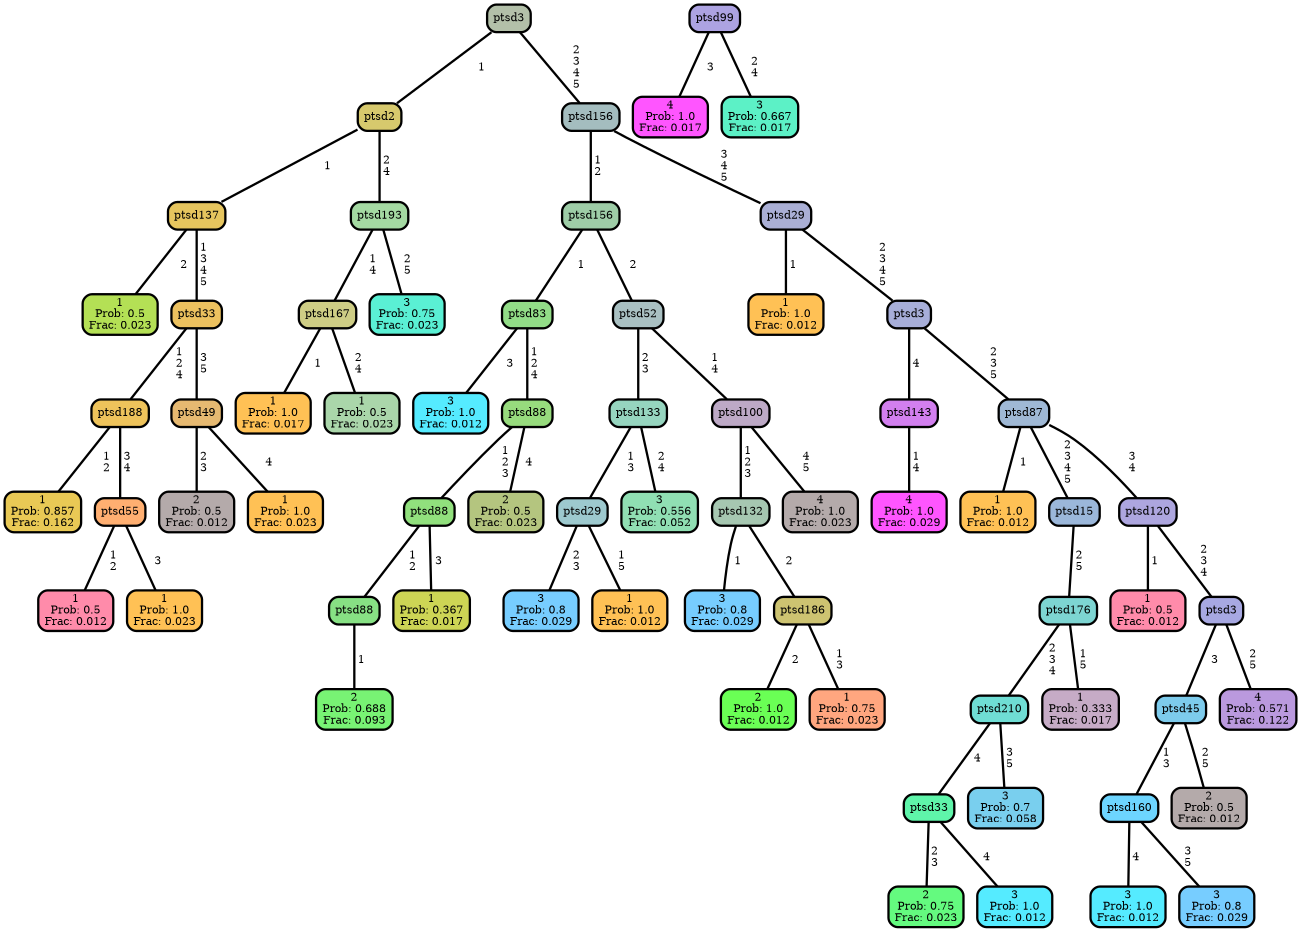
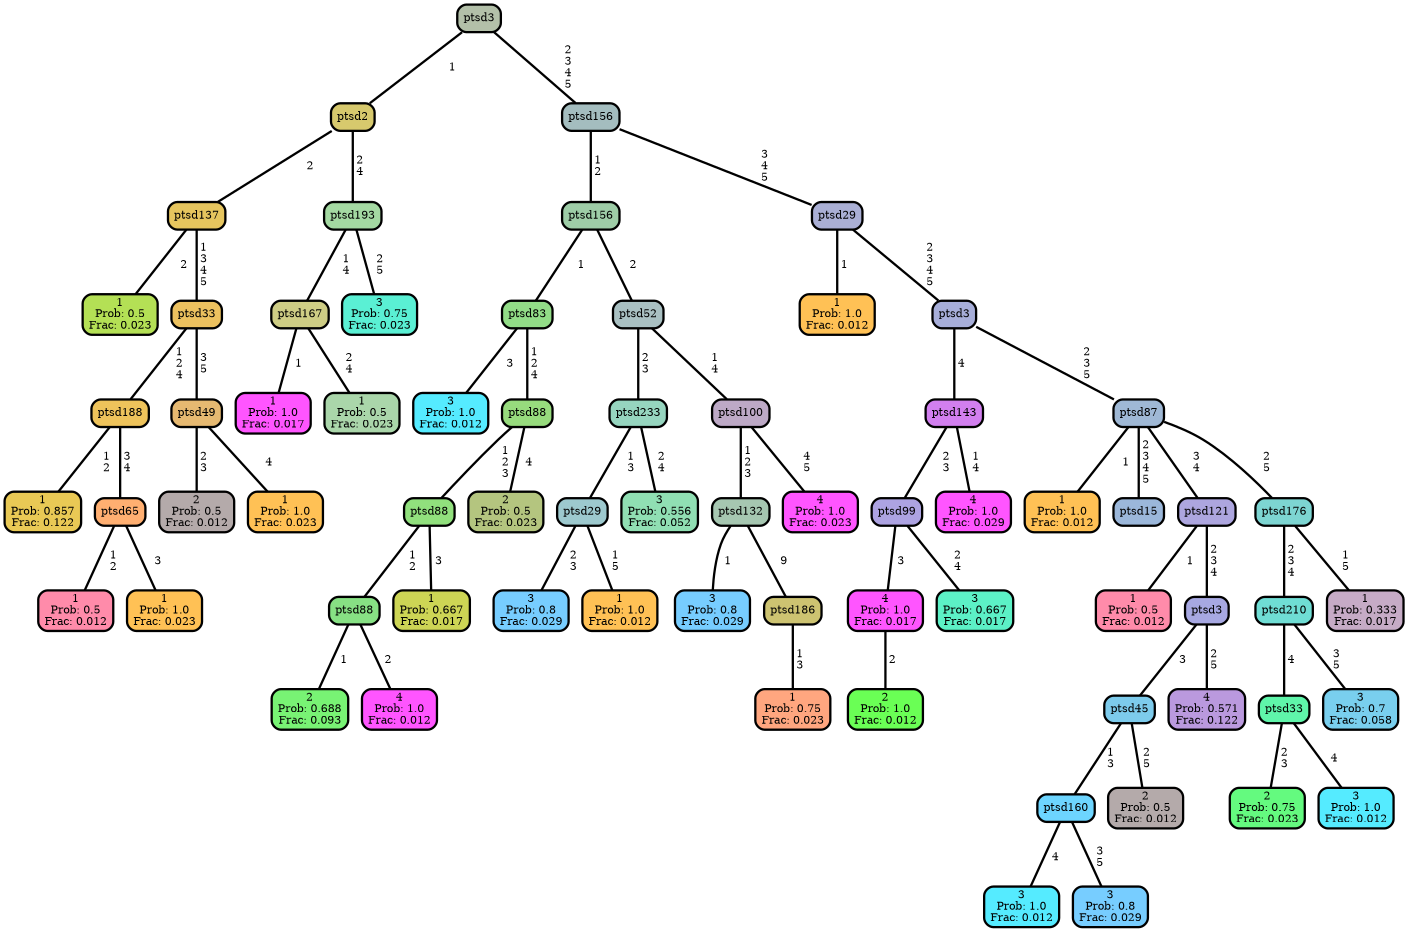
edge "ptsd2" -- "ptsd137": label " 1" -> " 2"
node "1 Prob: 1.0 Frac: 0.017": fillcolor #ffc155 -> #ff55ff
node "ptsd133": label "ptsd133" -> "ptsd233"
edge "ptsd143" -- "ptsd99": added, label "2 3"
node "1 Prob: 0.857 Frac: 0.162": label "1 Prob: 0.857 Frac: 0.162" -> "1 Prob: 0.857 Frac: 0.122"
node "ptsd55": label "ptsd55" -> "ptsd65"
node "4 Prob: 1.0 Frac: 0.023": fillcolor #b4aaaa -> #ff55ff
node "ptsd120": label "ptsd120" -> "ptsd121"
edge "ptsd132" -- "ptsd186": label " 2" -> " 9"
edge "ptsd15" -- "ptsd176": now "ptsd87" -- "ptsd176"
node "1 Prob: 0.367 Frac: 0.017": label "1 Prob: 0.367 Frac: 0.017" -> "1 Prob: 0.667 Frac: 0.017"
edge "ptsd186" -- "2 Prob: 1.0 Frac: 0.012": now "4 Prob: 1.0 Frac: 0.017" -- "2 Prob: 1.0 Frac: 0.012"
node "4 Prob: 1.0 Frac: 0.012": added
